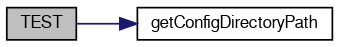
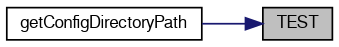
edge "TEST" -> "getConfigDirectoryPath": reversed
